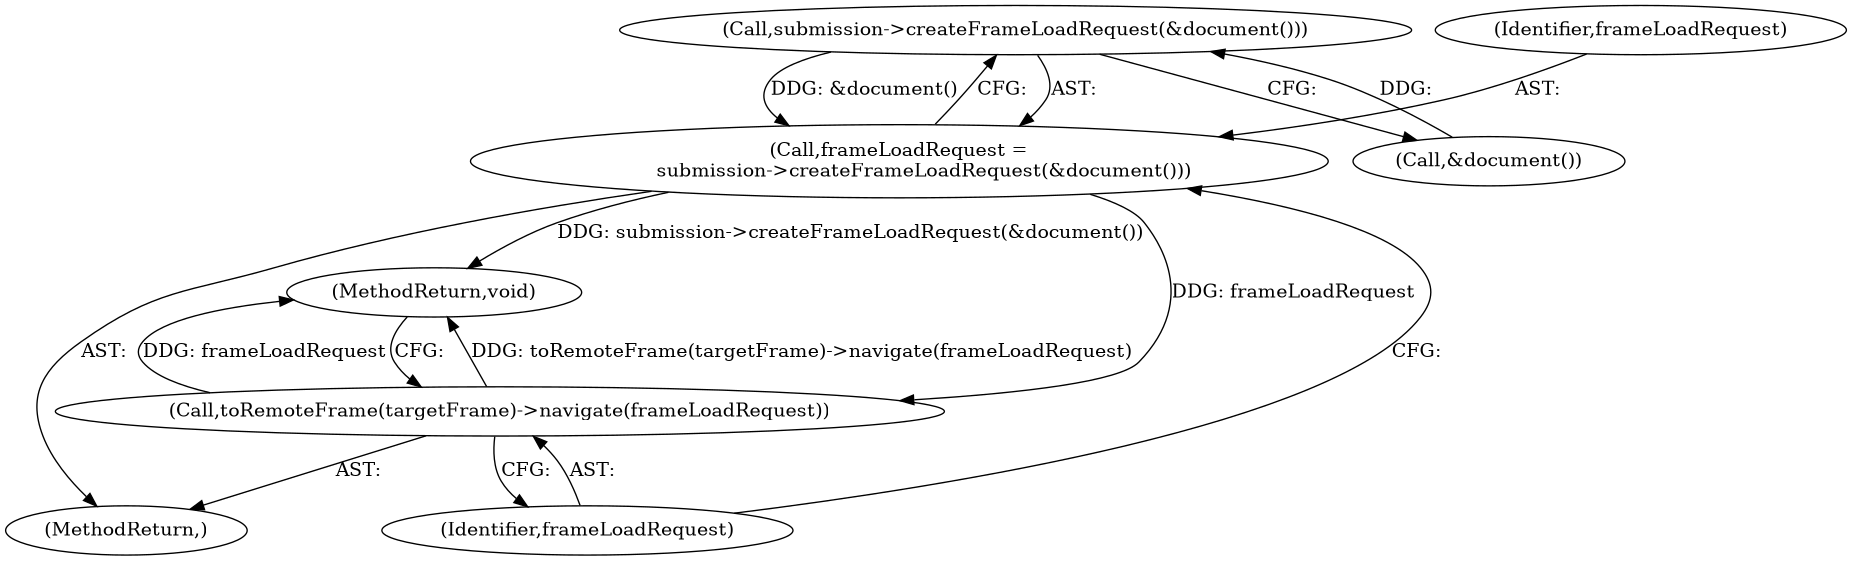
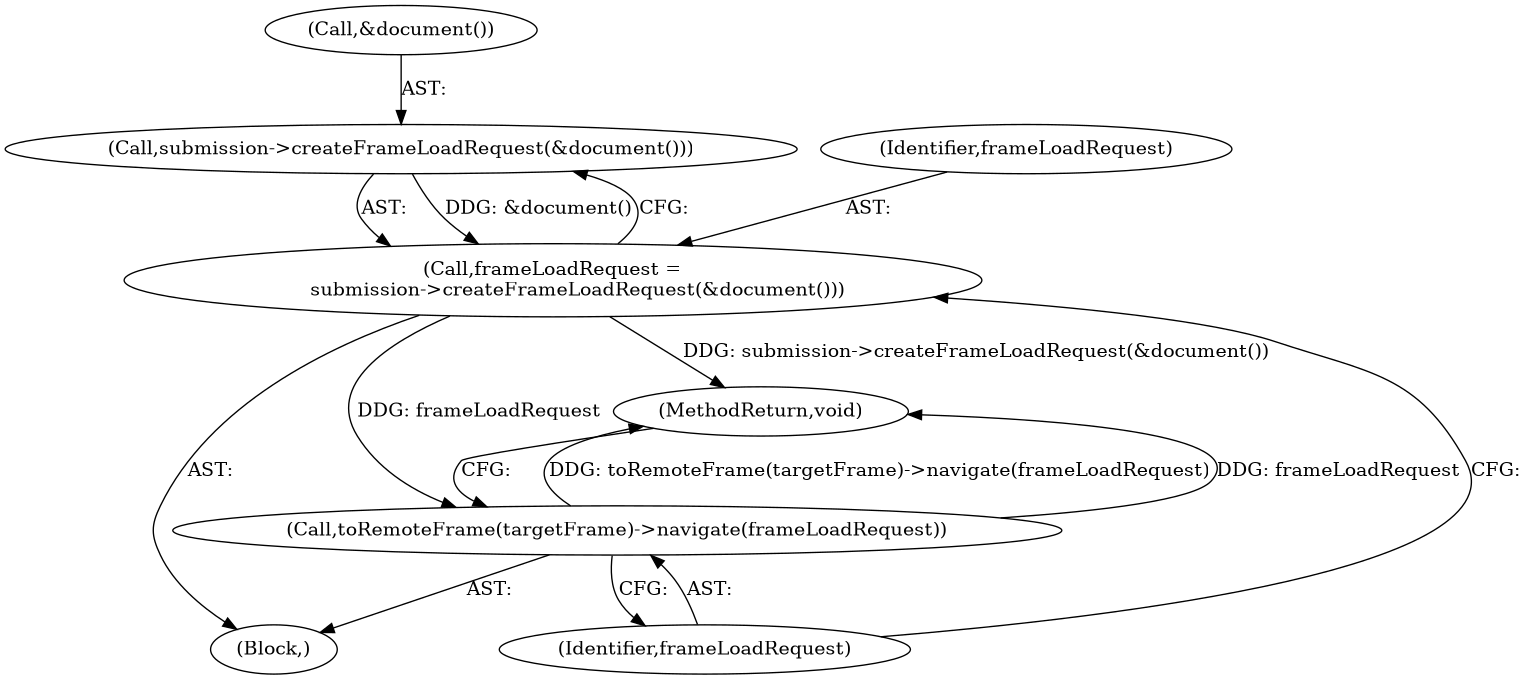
edge "(Call,&document())" -> "(Call,submission->createFrameLoadRequest(&document()))": label "DDG: " -> "AST: "
edge "(Call,submission->createFrameLoadRequest(&document()))" -> "(Call,&document())": removed, label "CFG:"
node "(MethodReturn,)": label "(MethodReturn,)" -> "(Block,)"
